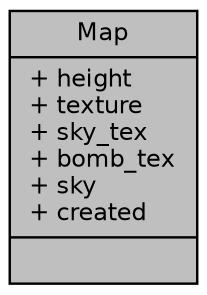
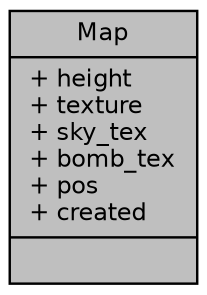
node "Map": text "+ sky" -> "+ pos"
